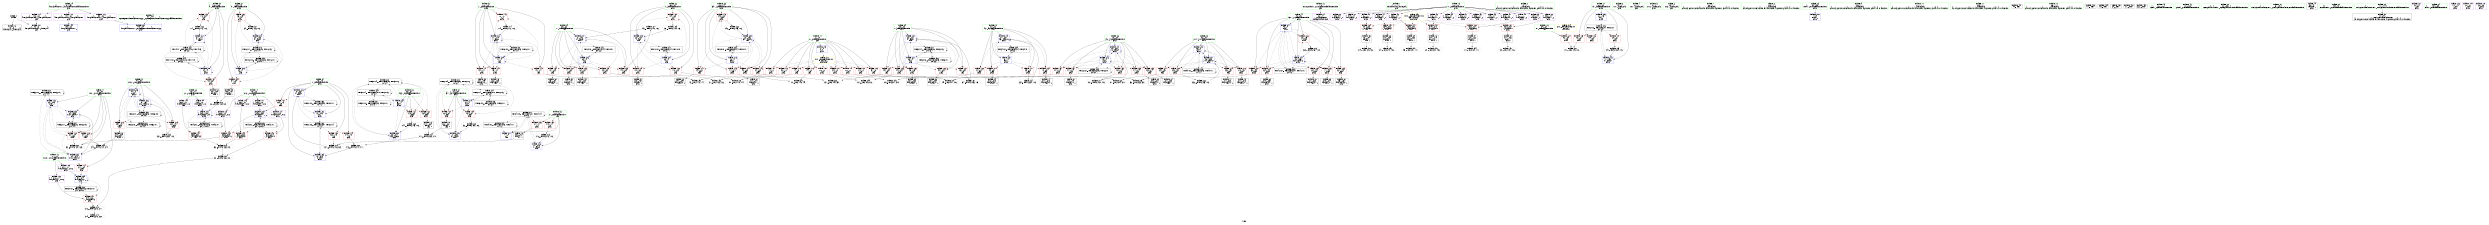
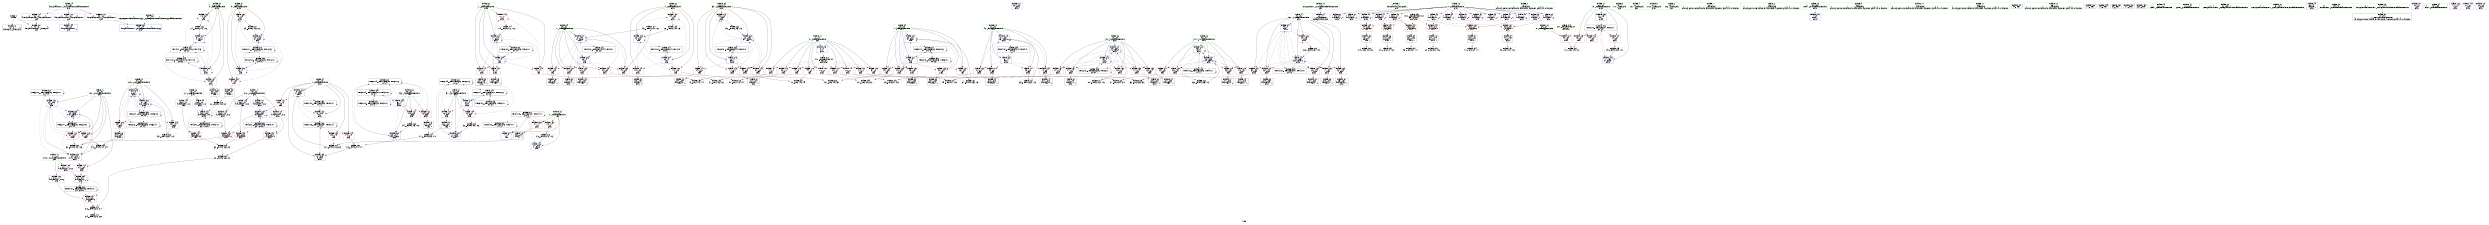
node "NodeID: 111": added
